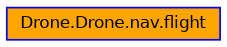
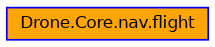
node "Drone.Drone.nav.flight": label "Drone.Drone.nav.flight" -> "Drone.Core.nav.flight"
